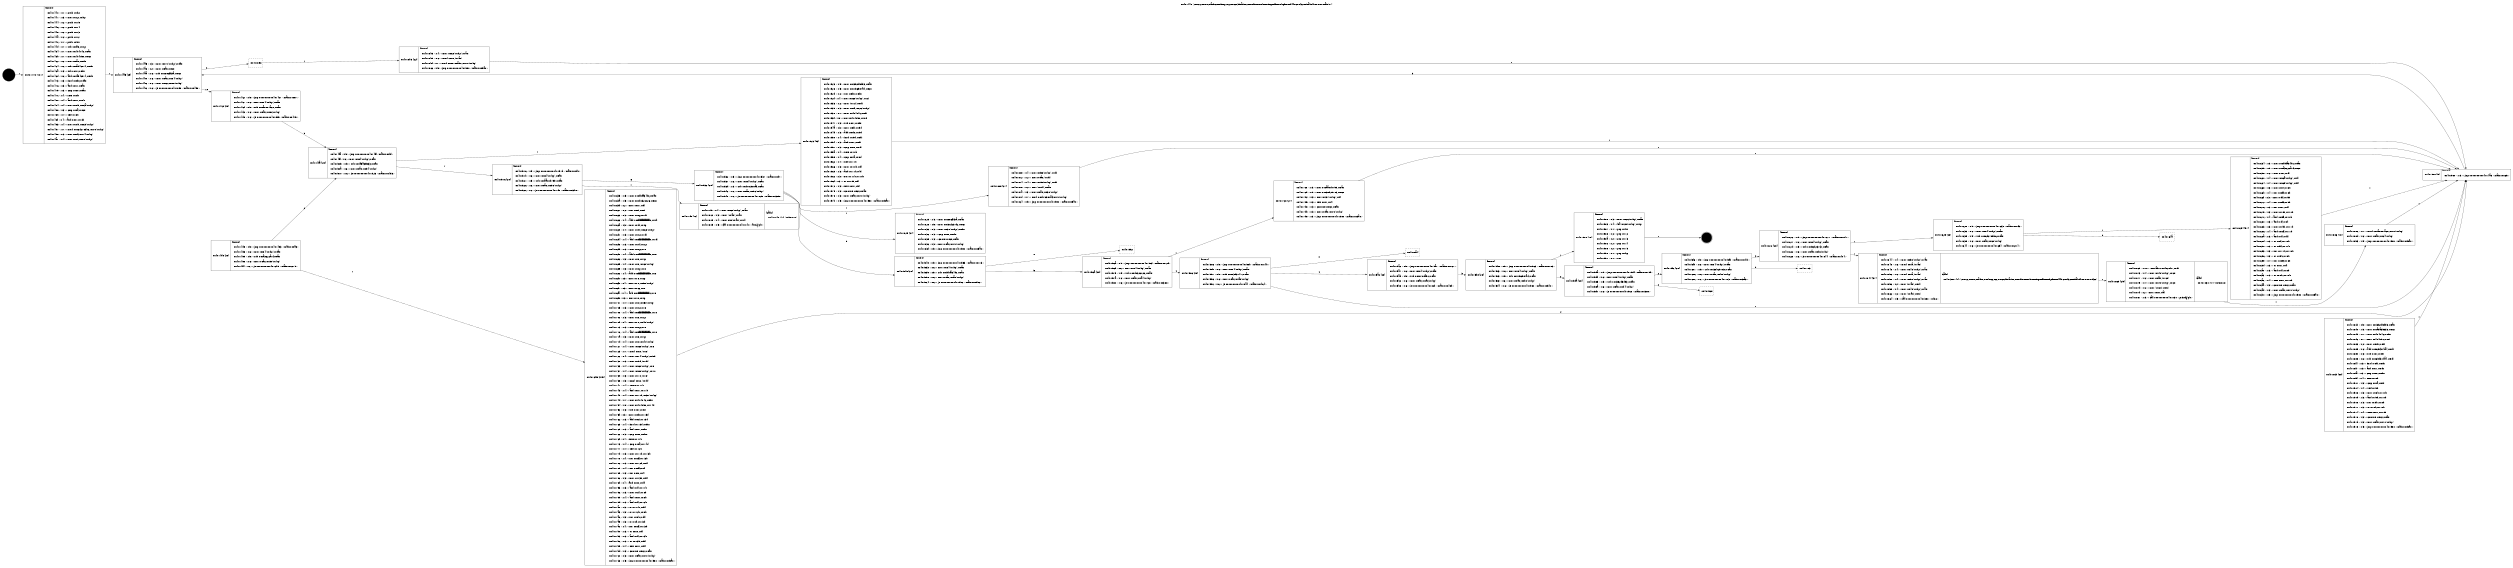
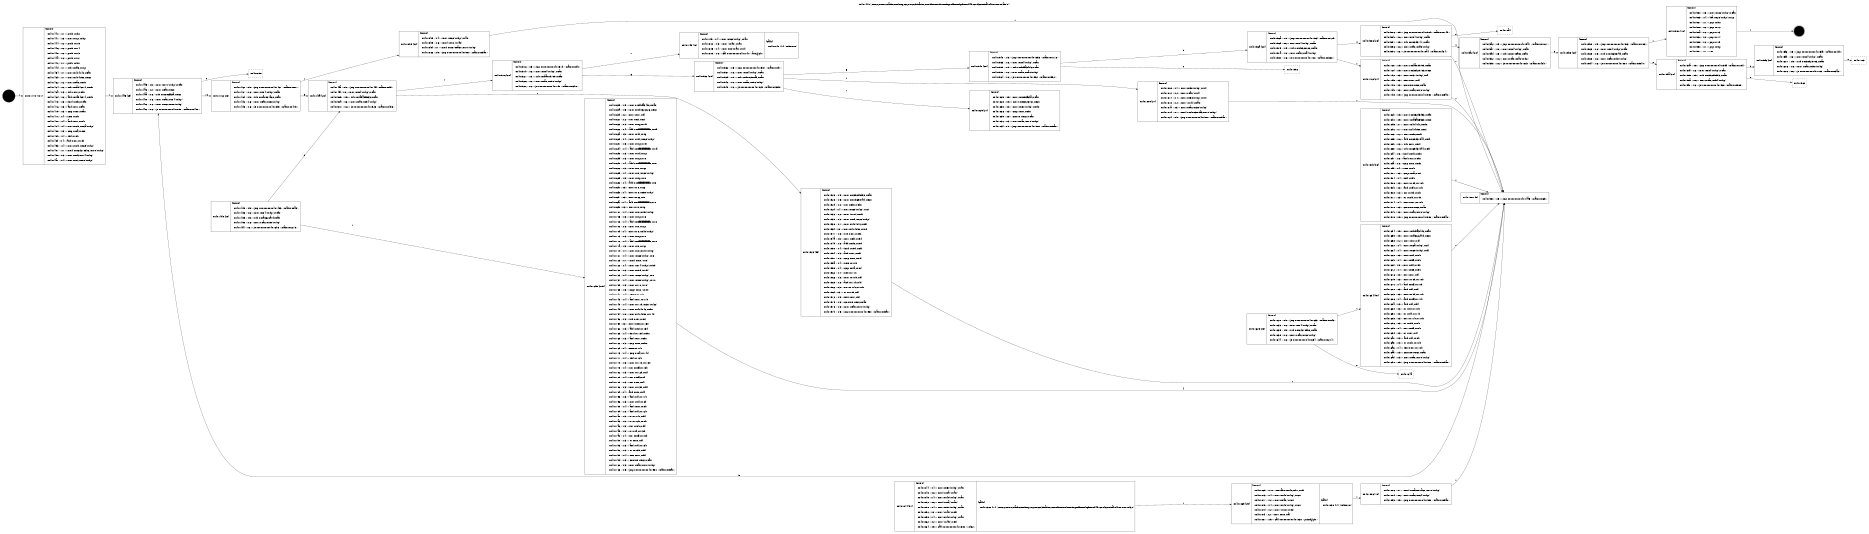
edge "0x401898" -> "0x4018b5 [22]": now "0x4014c2 [28]" -> "0x4018b5 [22]"
node "0x401612 [28]": removed
